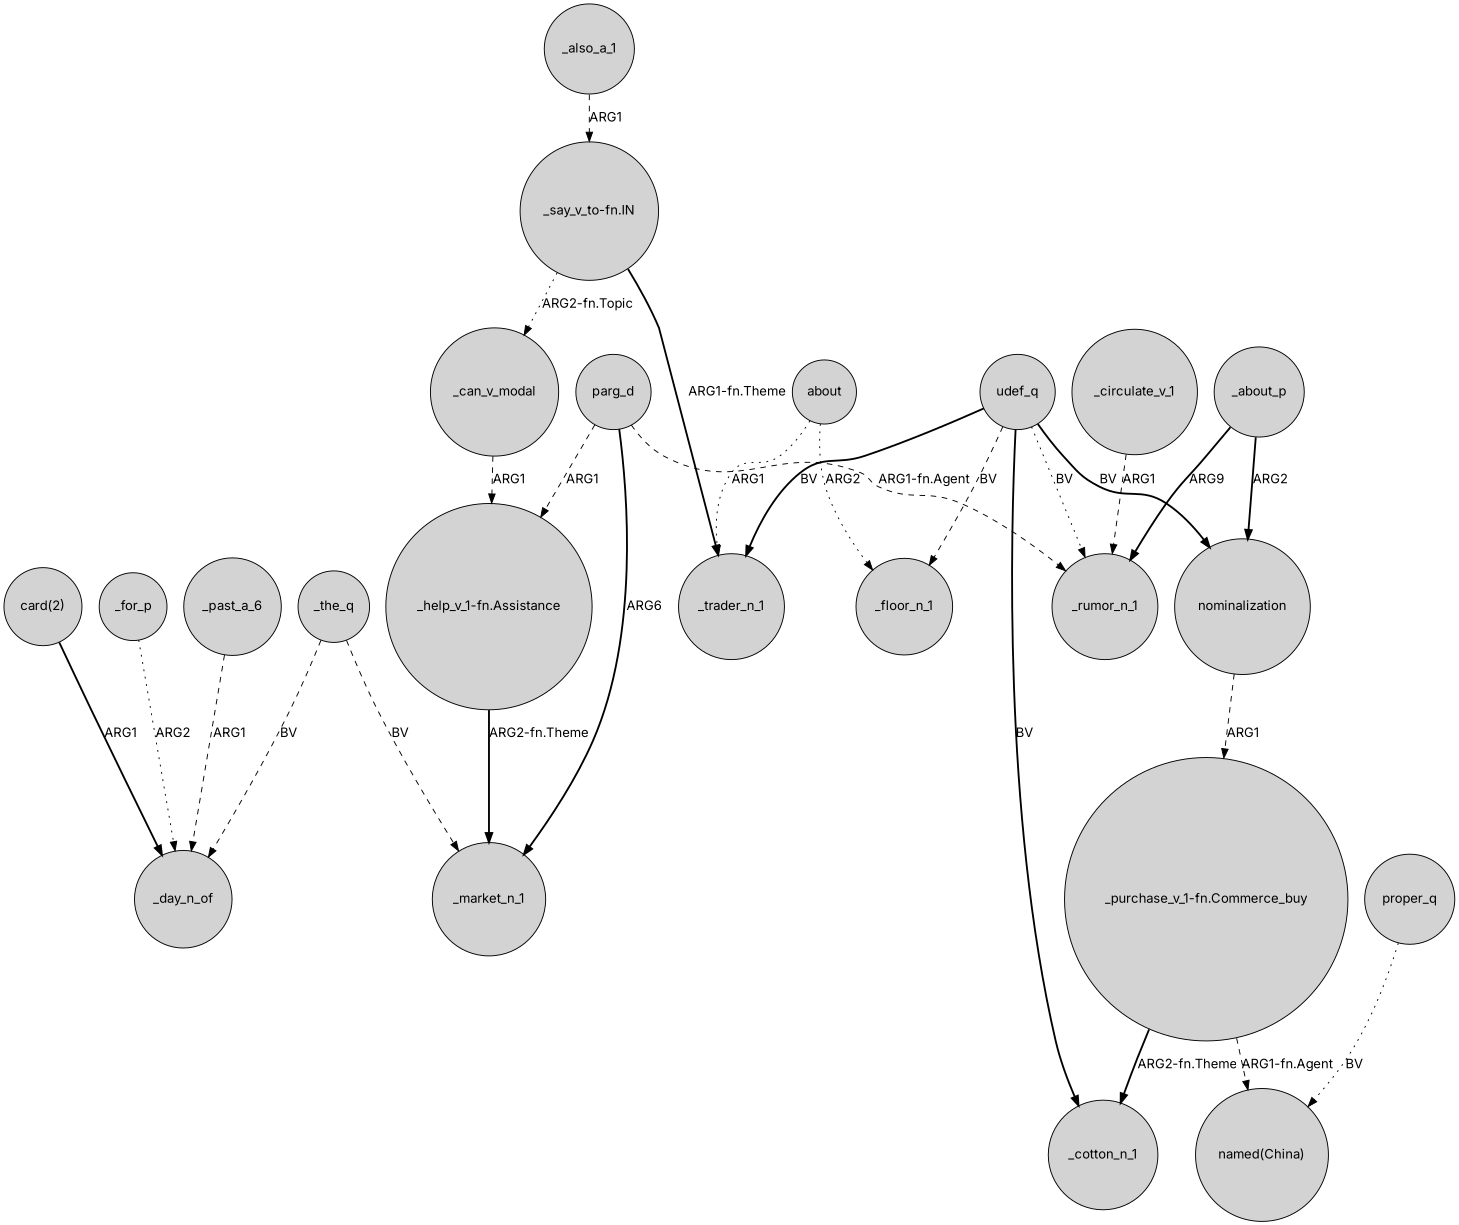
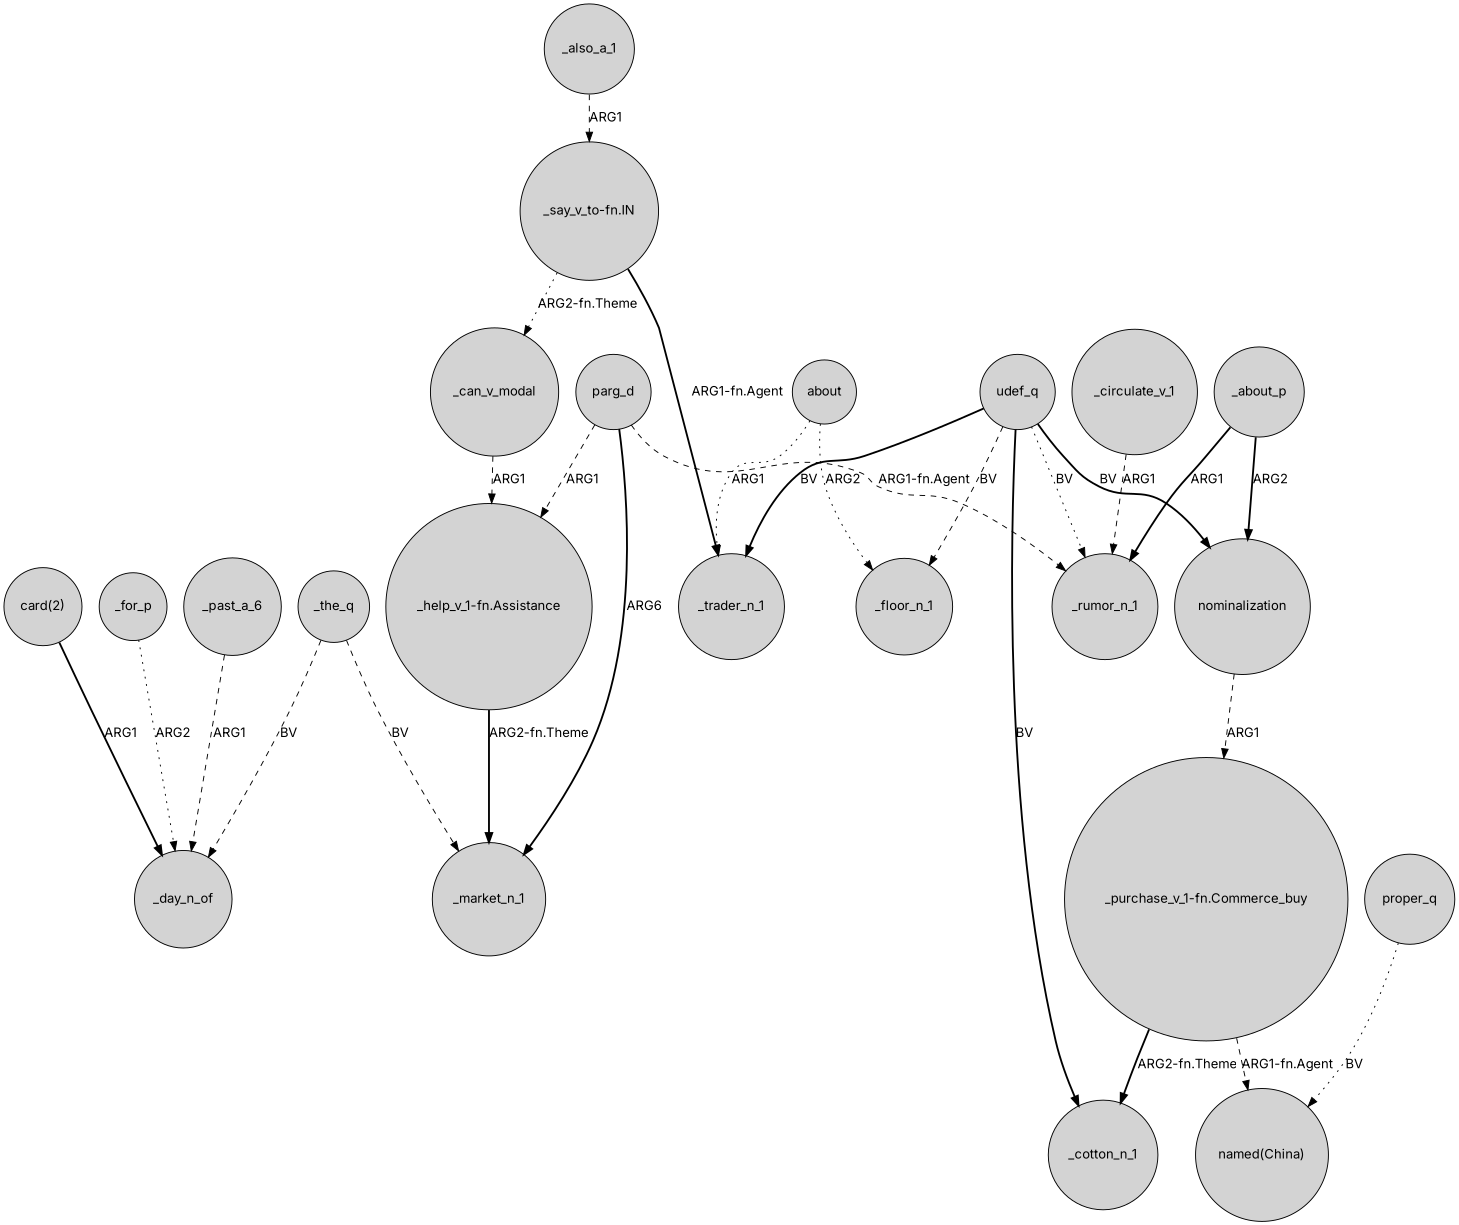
edge "_say_v_to-fn.IN" -> "_can_v_modal": label "ARG2-fn.Topic" -> "ARG2-fn.Theme"
edge "_say_v_to-fn.IN" -> "_trader_n_1": label "ARG1-fn.Theme" -> "ARG1-fn.Agent"
edge "_about_p" -> "_rumor_n_1": label "ARG9" -> "ARG1"
